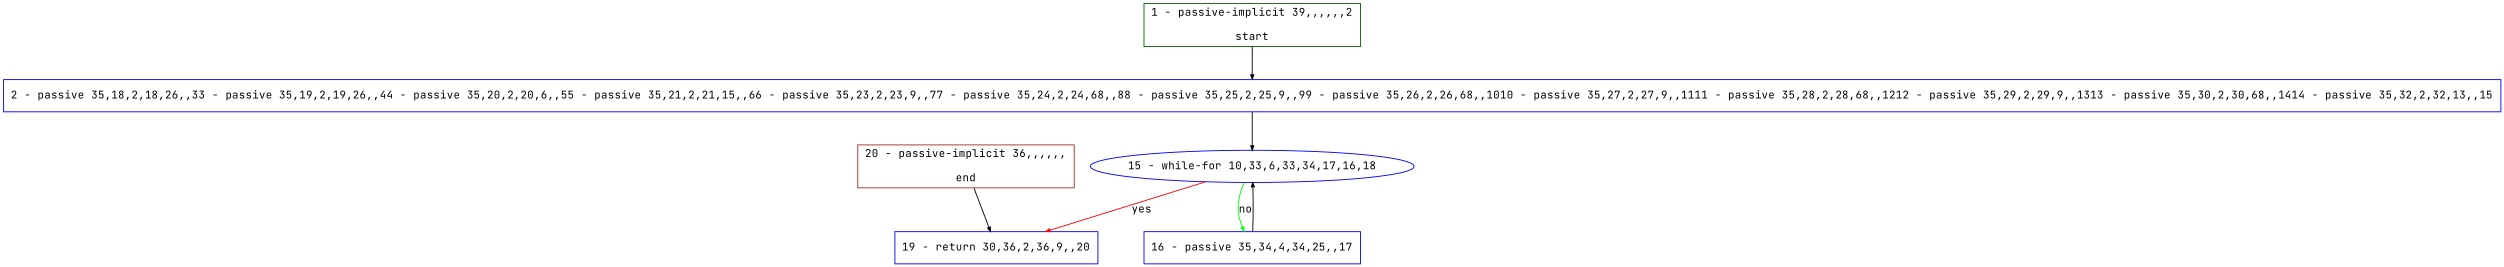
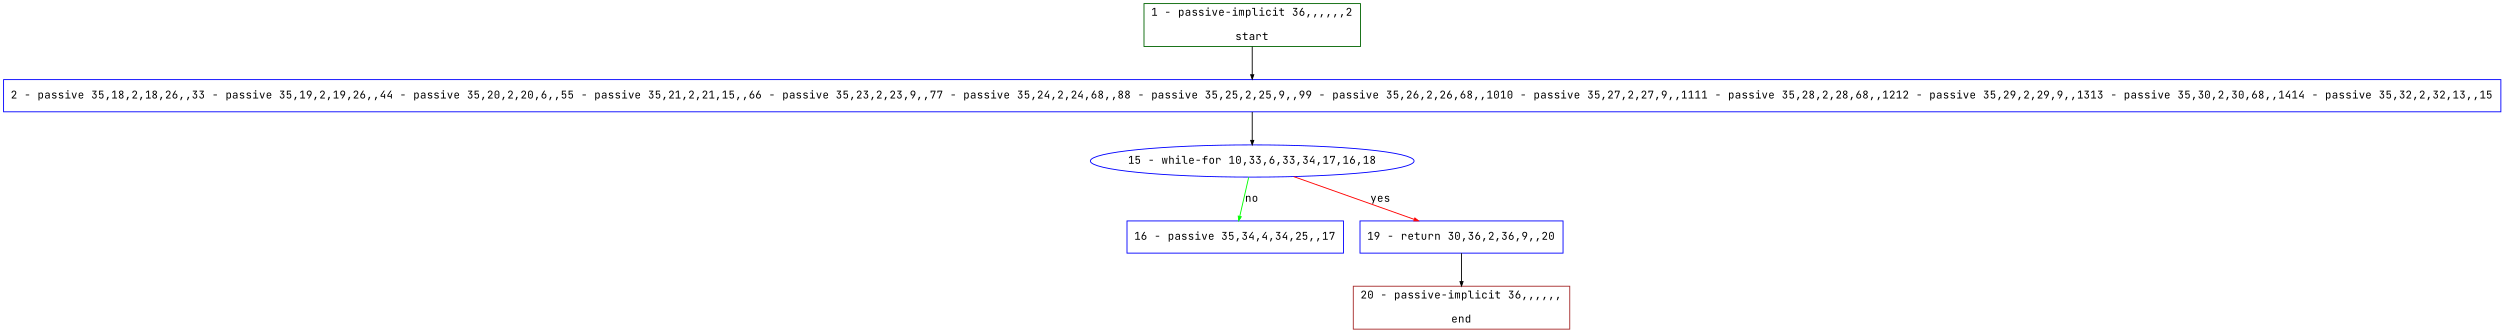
node "1 - passive-implicit 39,,,,,,2 start": label "1 - passive-implicit 39,,,,,,2 start" -> "1 - passive-implicit 36,,,,,,2 start"
edge "20 - passive-implicit 36,,,,,, end" -> "19 - return 30,36,2,36,9,,20": reversed
edge "16 - passive 35,34,4,34,25,,17" -> "15 - while-for 10,33,6,33,34,17,16,18": removed
